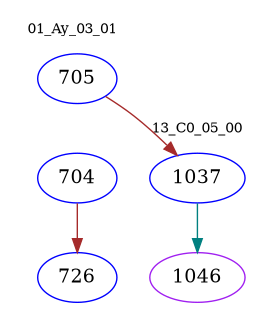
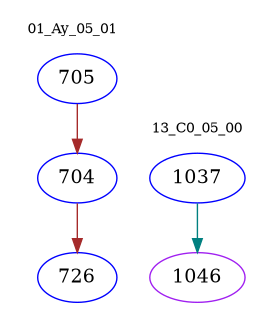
cluster "01_Ay_03_01": label "01_Ay_03_01" -> "01_Ay_05_01"
edge "705" -> "1037": now "705" -> "704"
